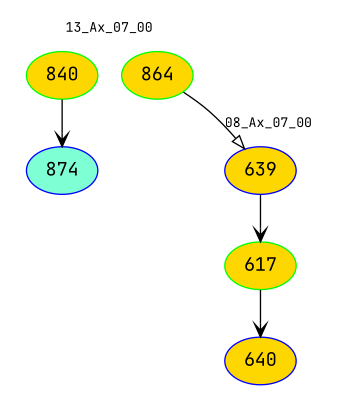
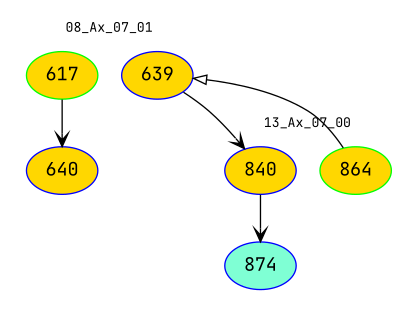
node "840": color green -> blue
cluster "08_Ax_07_00": label "08_Ax_07_00" -> "08_Ax_07_01"
edge "639" -> "617": now "639" -> "840"
